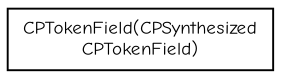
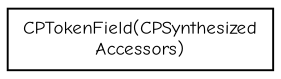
node "CPTokenField(CPSynthesized CPTokenField)": label "CPTokenField(CPSynthesized CPTokenField)" -> "CPTokenField(CPSynthesized Accessors)"
